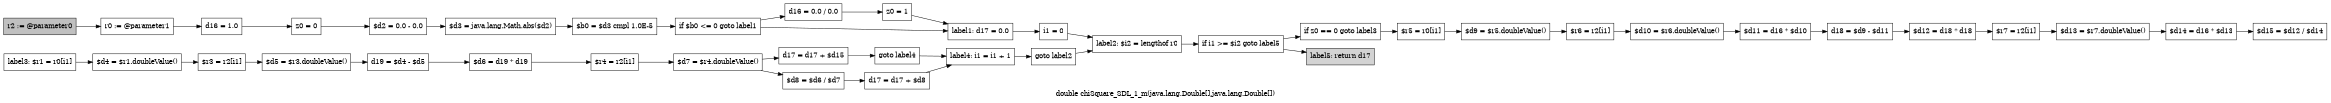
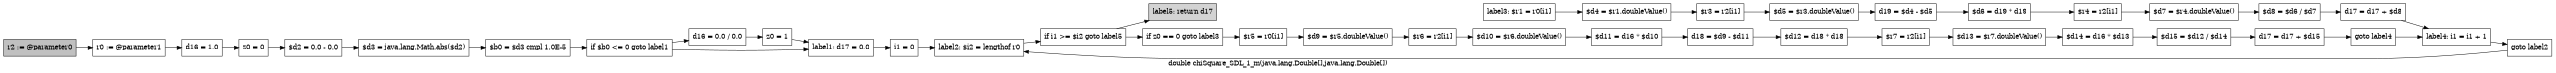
edge "$d7 = $r4.doubleValue()" -> "d17 = d17 + $d15": now "$d15 = $d12 / $d14" -> "d17 = d17 + $d15"
